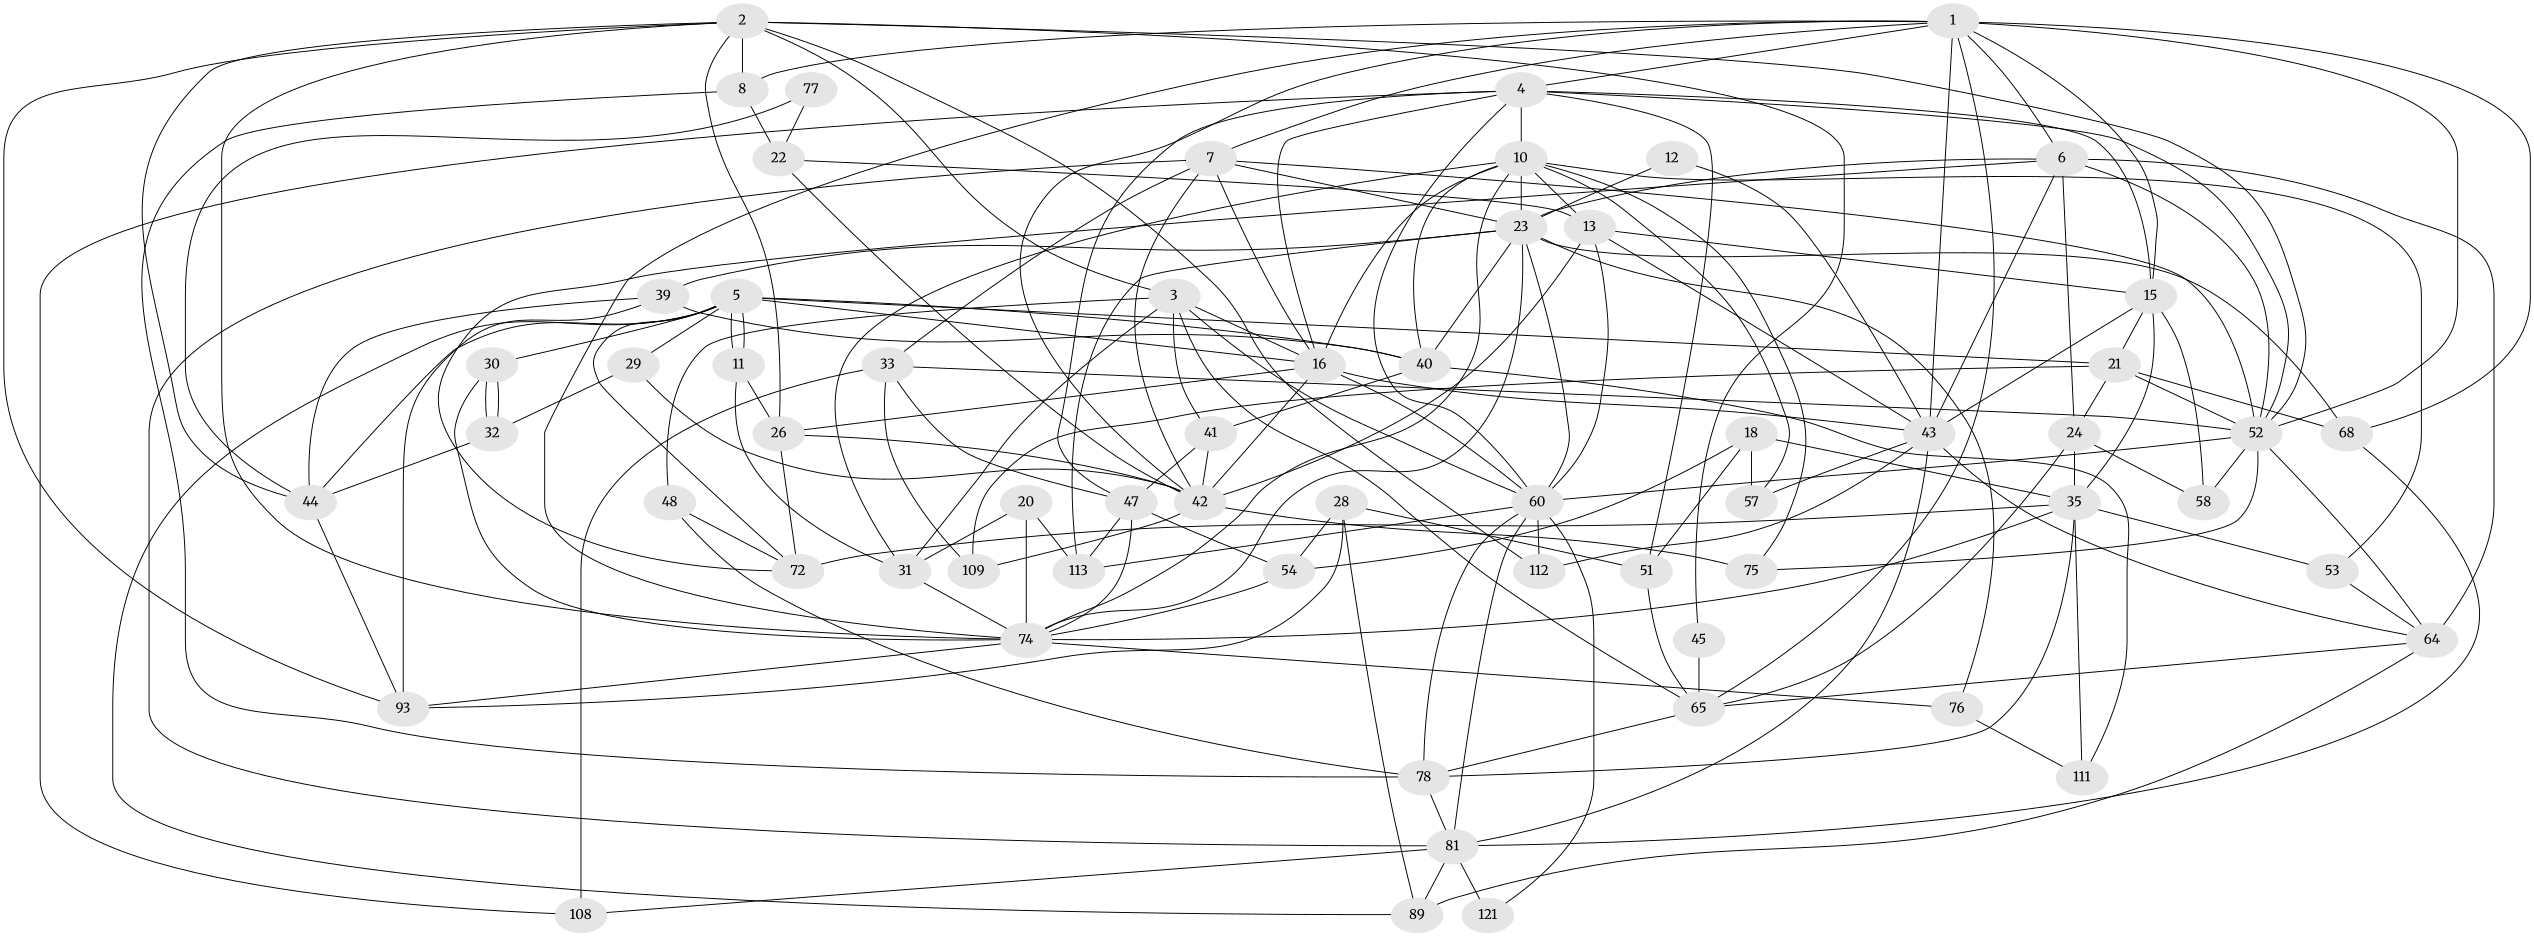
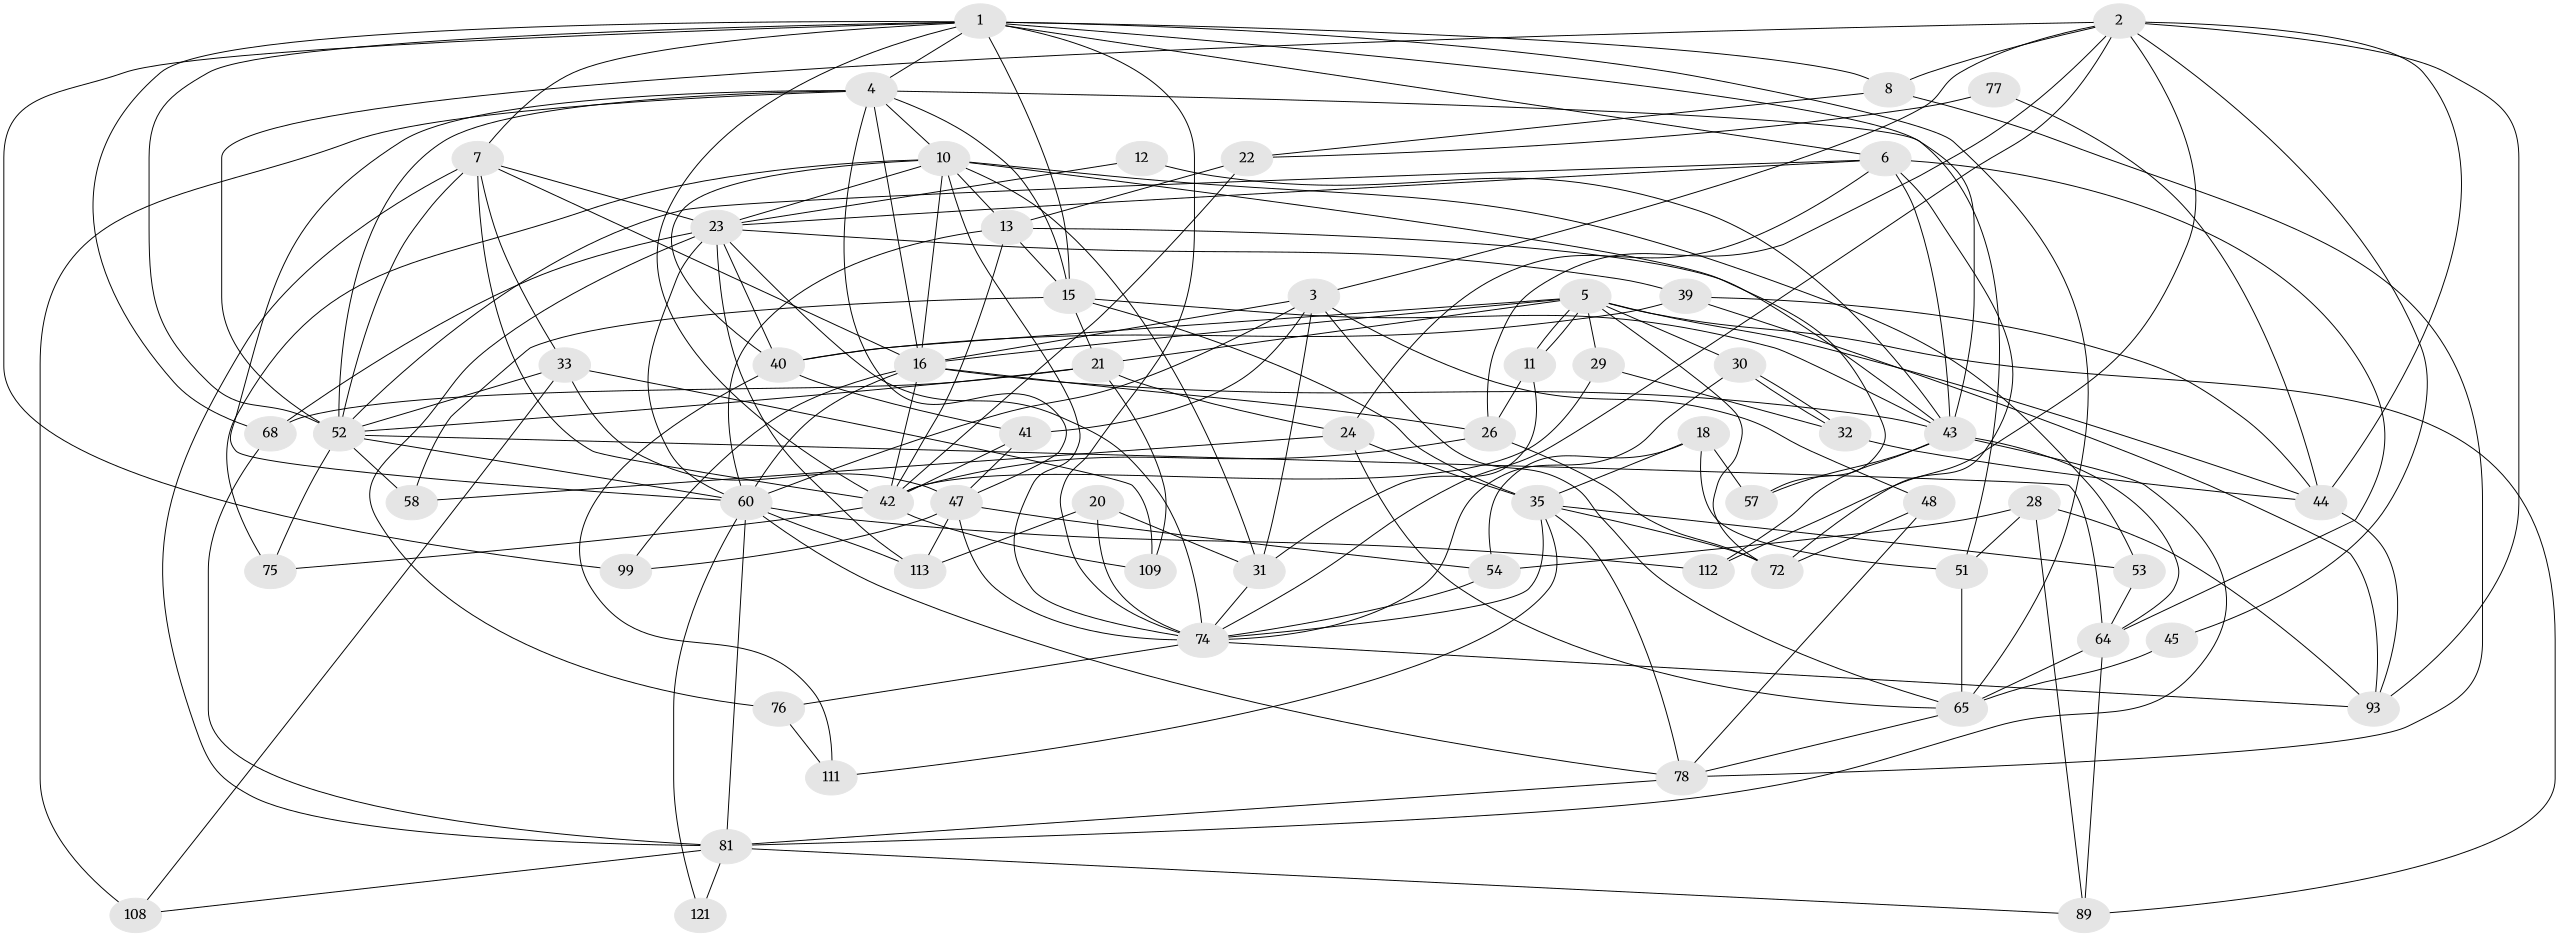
node "99": added
